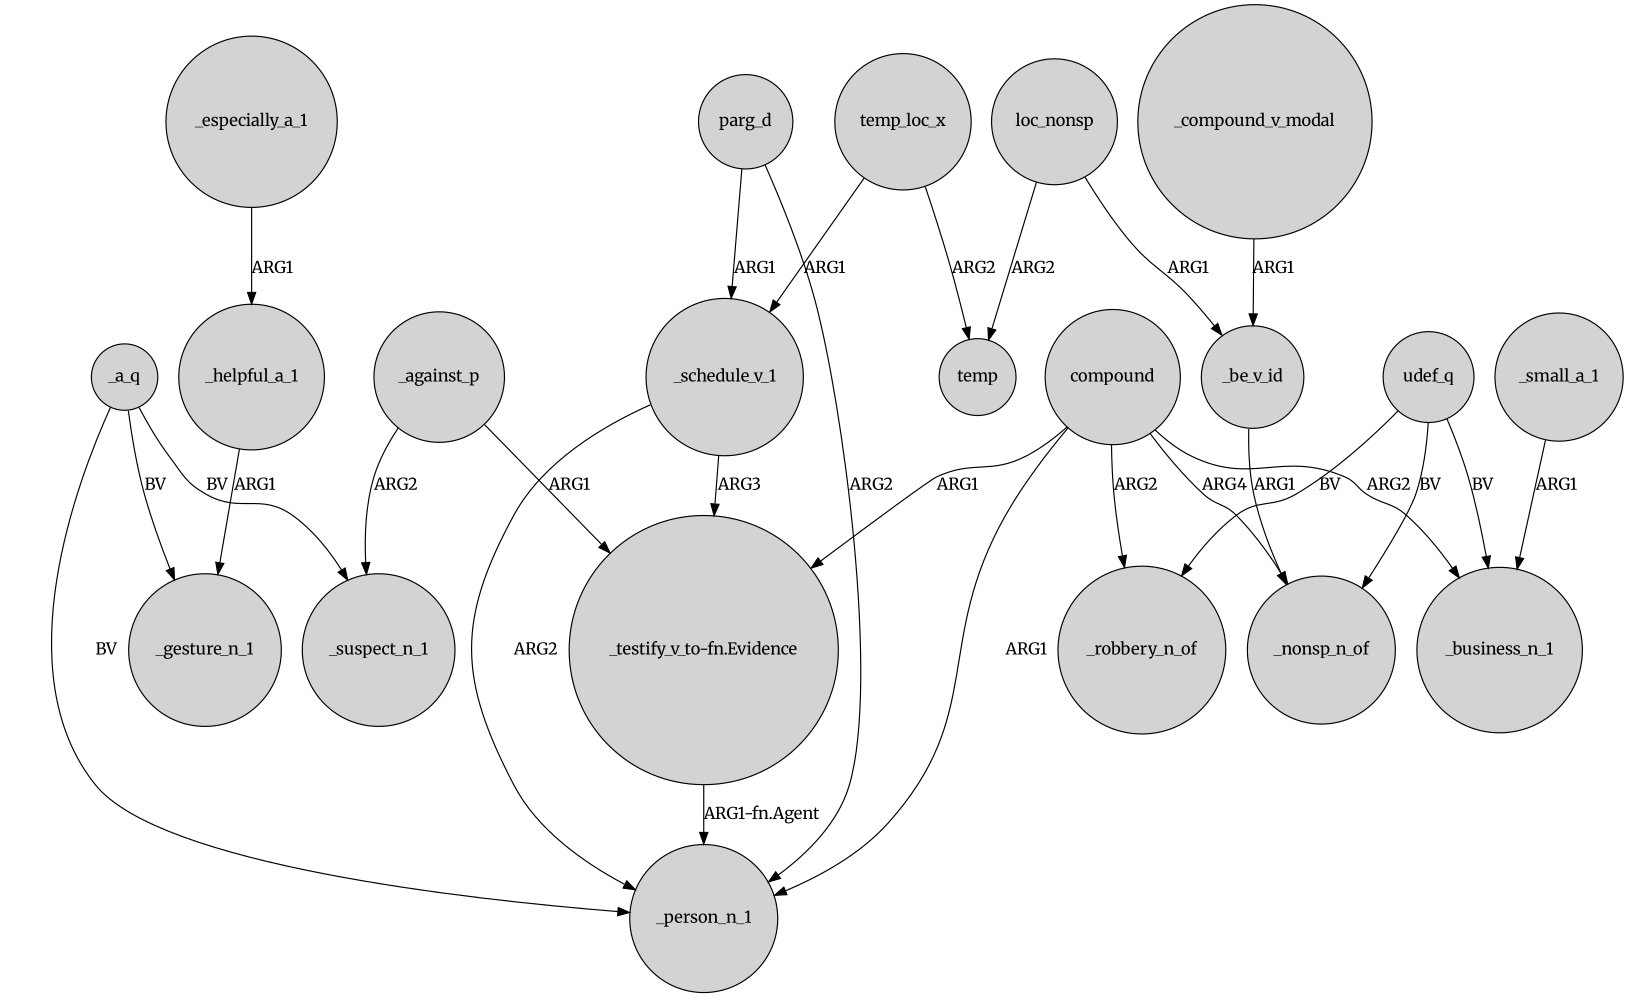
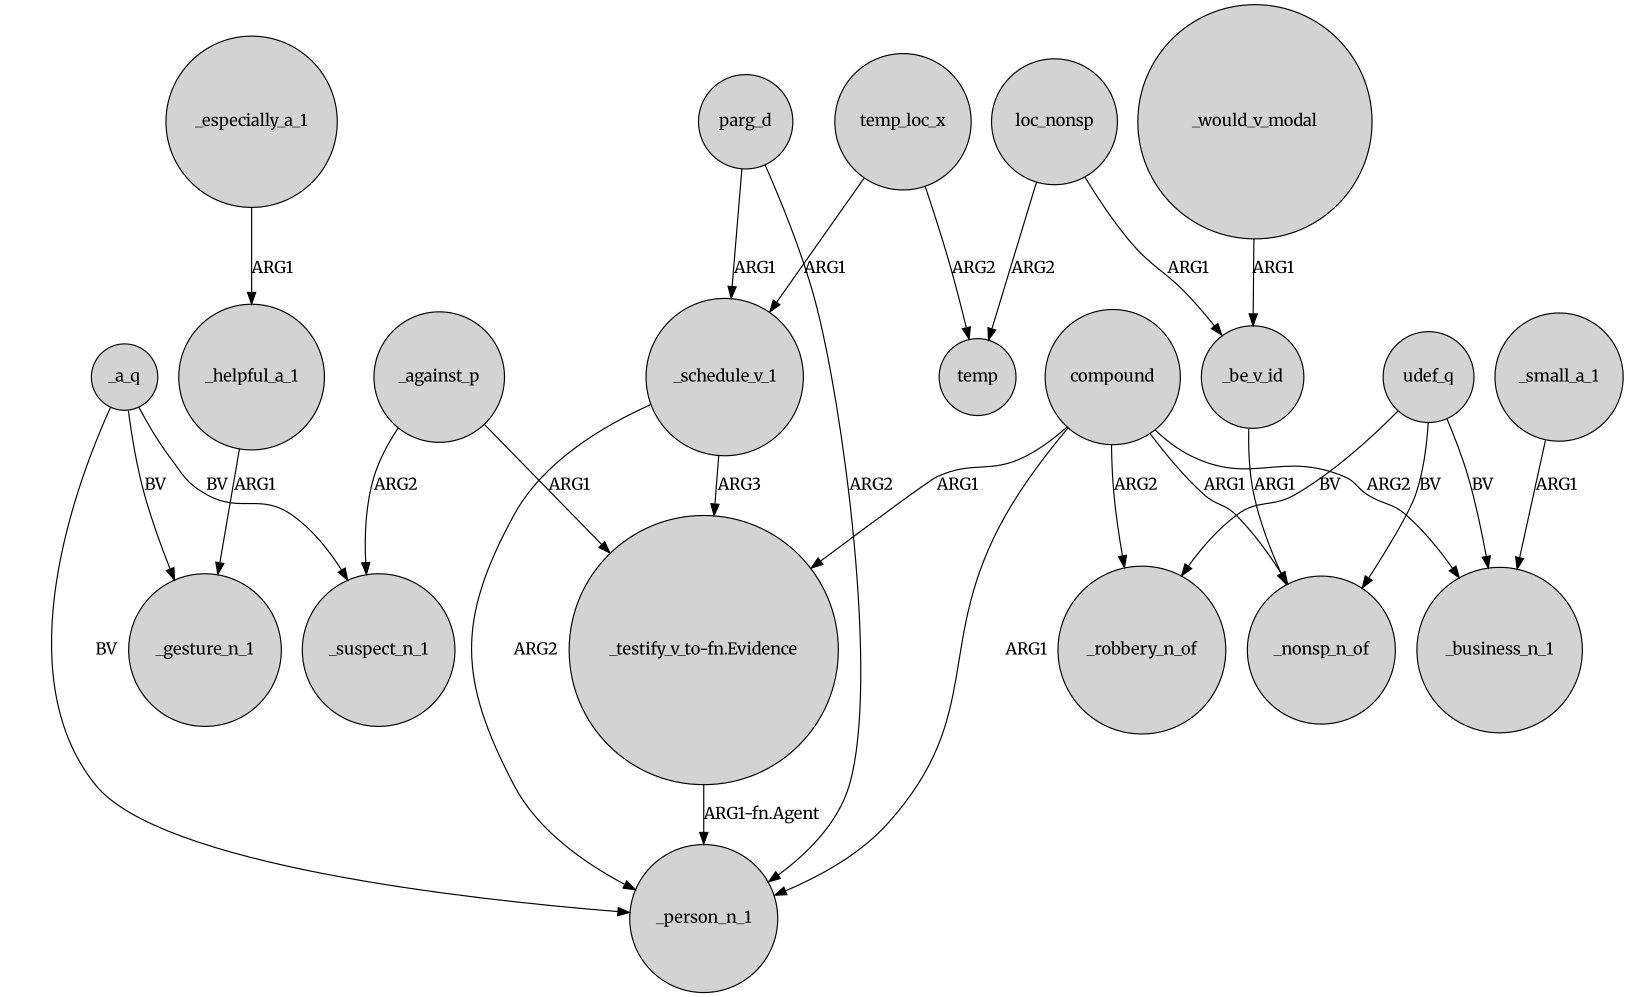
node "_compound_v_modal": label "_compound_v_modal" -> "_would_v_modal"
edge "compound" -> "_nonsp_n_of": label "ARG4" -> "ARG1"
